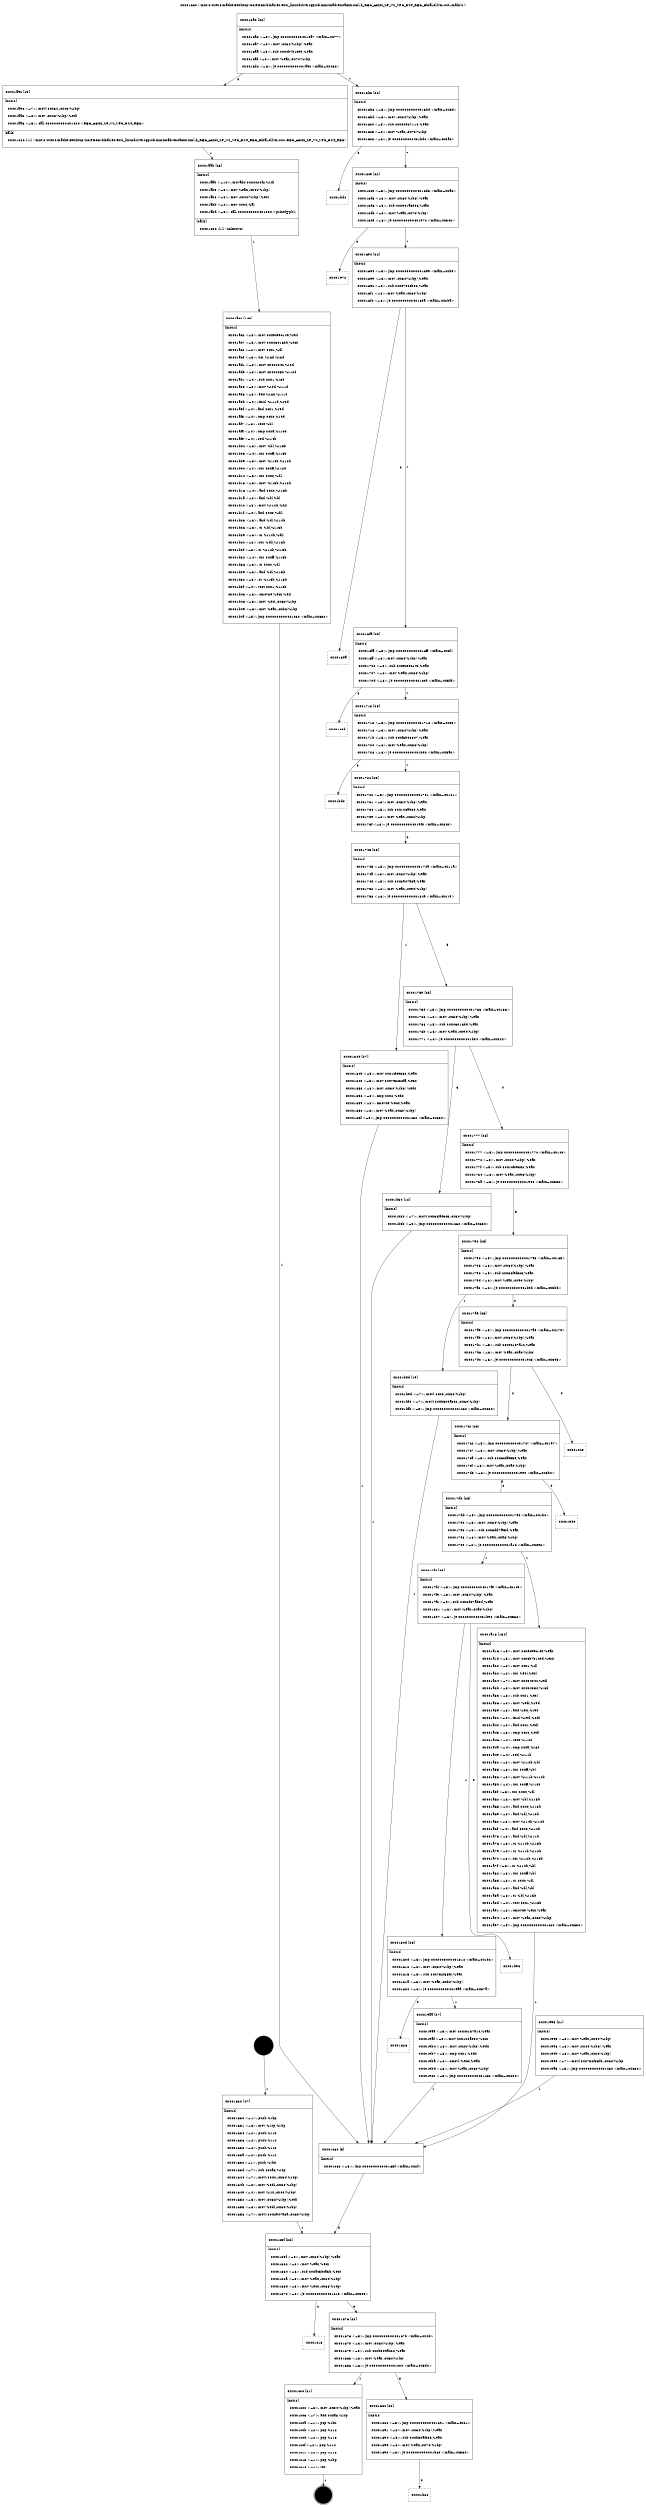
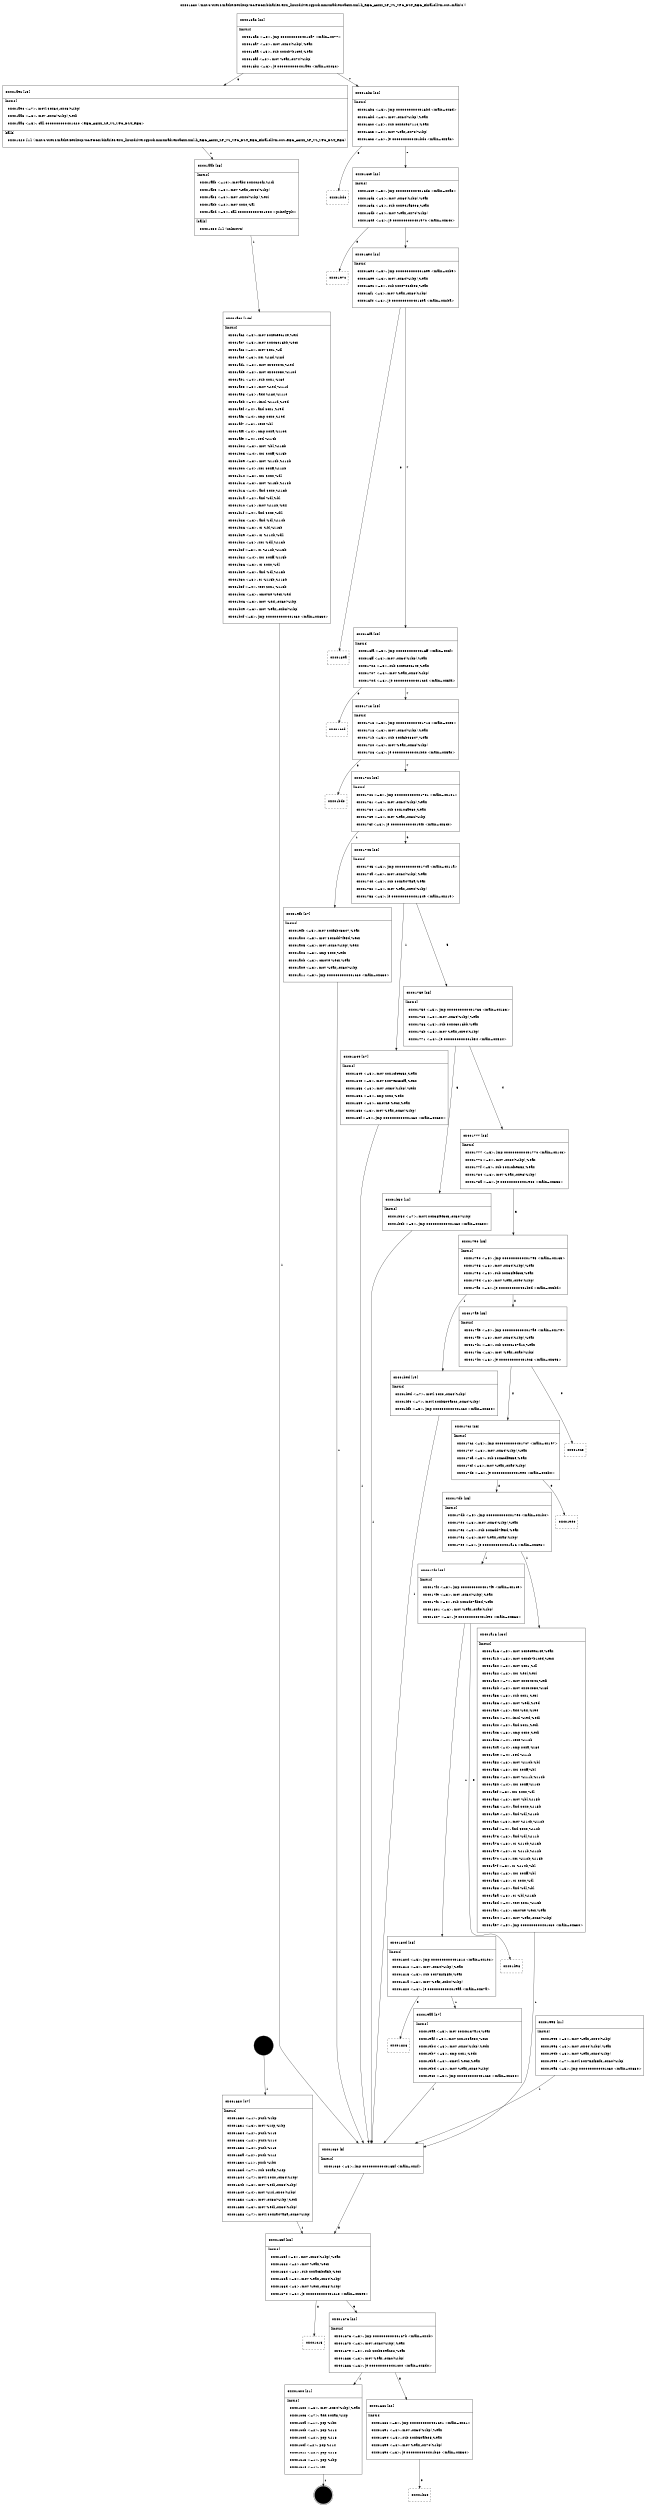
node "0x4019fb [27]": added
edge "0x4017db [25]" -> "0x4017c2 [25]": reversed
